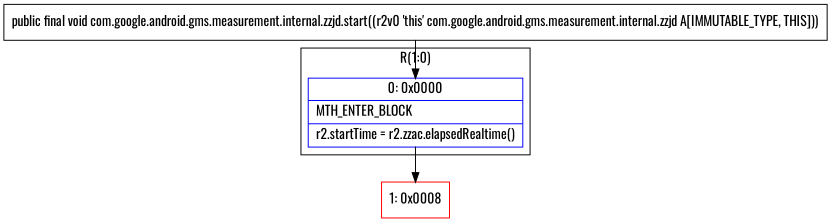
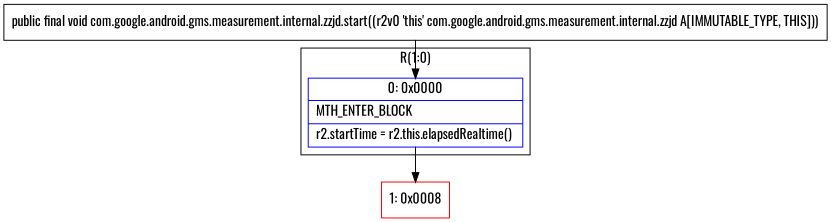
node "0: 0x0000": text "r2.startTime = r2.zzac.elapsedRealtime()" -> "r2.startTime = r2.this.elapsedRealtime()"
